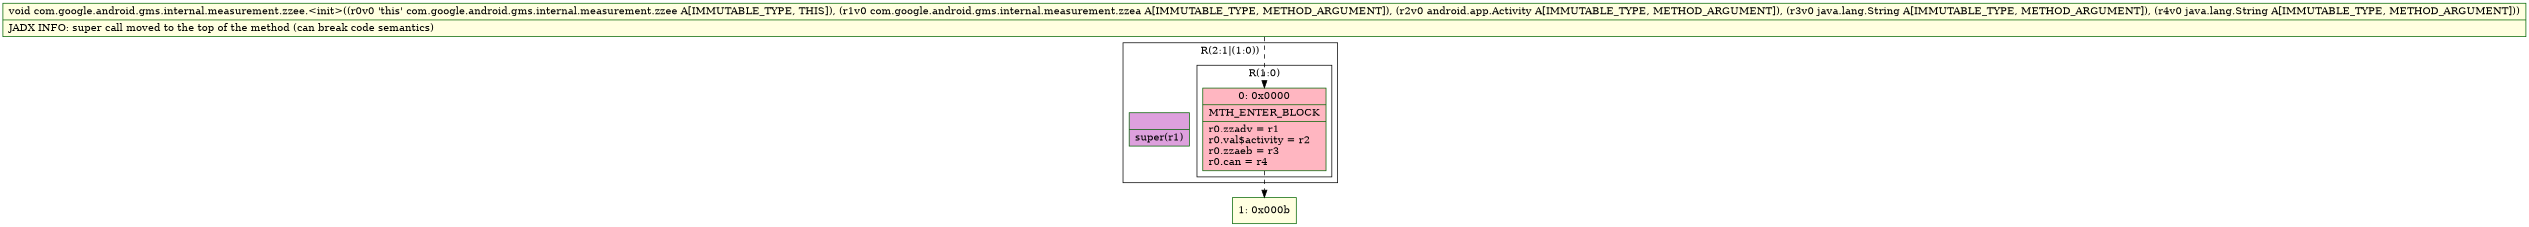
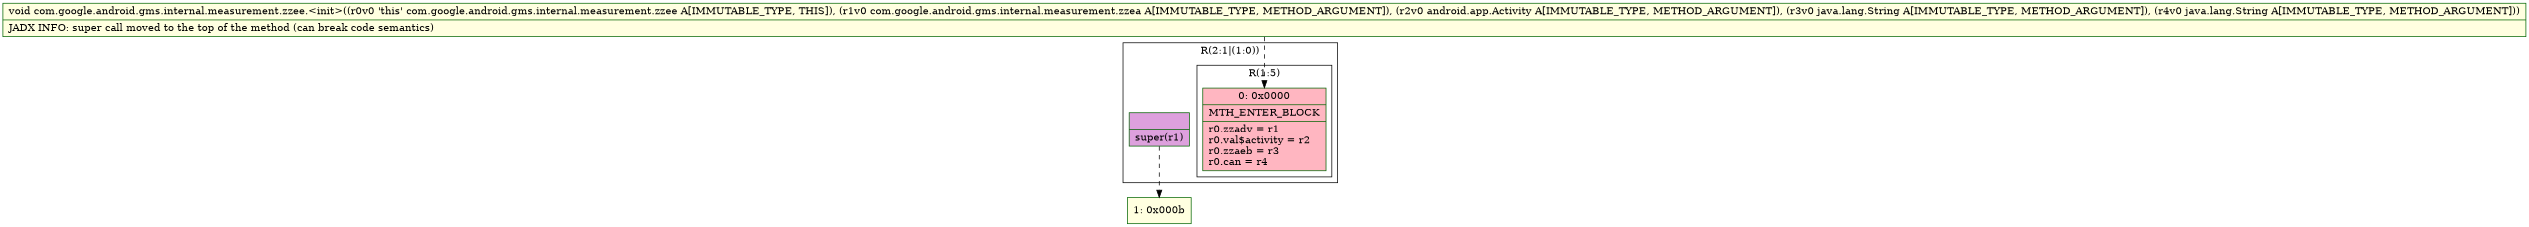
cluster "R(1:0)": label "R(1:0)" -> "R(1:5)"
edge "0: 0x0000" -> "1: 0x000b": now "super(r1)" -> "1: 0x000b"
